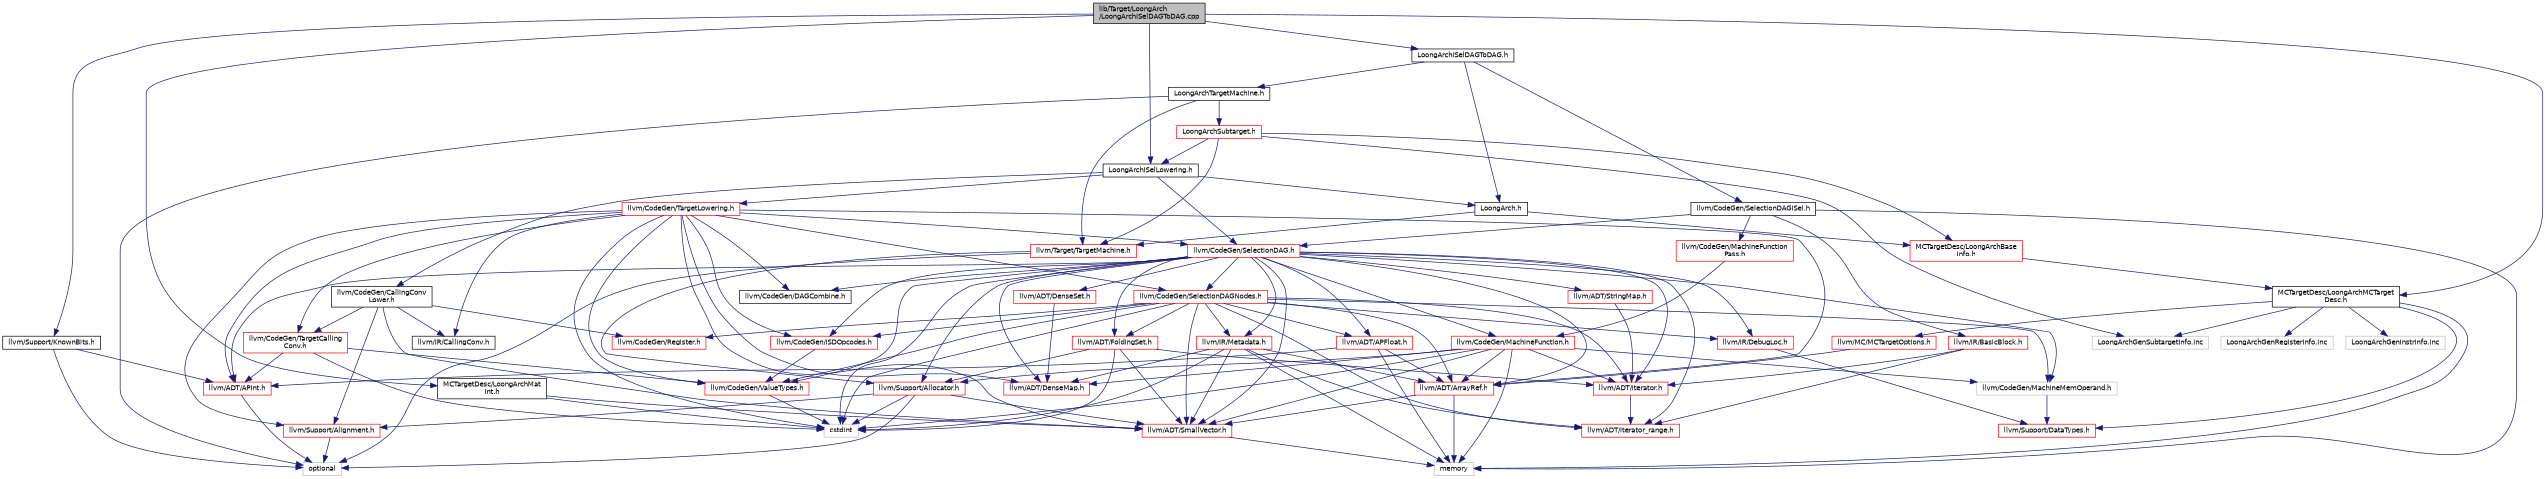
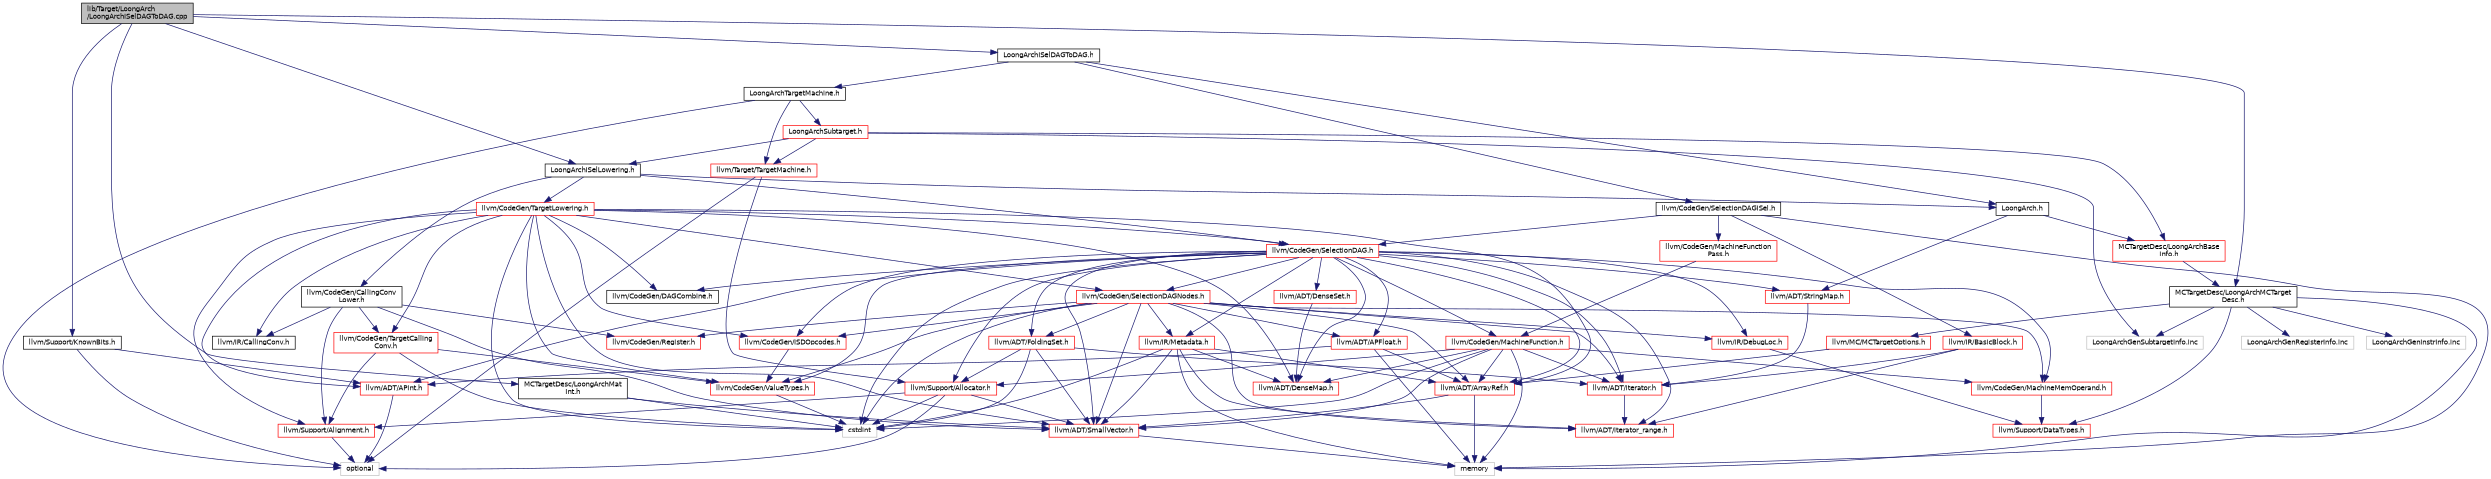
edge "LoongArch.h" -> "llvm/Target/TargetMachine.h": now "LoongArch.h" -> "llvm/ADT/StringMap.h"
edge "llvm/CodeGen/TargetCalling Conv.h" -> "llvm/ADT/APInt.h": now "llvm/CodeGen/TargetCalling Conv.h" -> "llvm/Support/Alignment.h"
node "llvm/CodeGen/MachineMemOperand.h": color grey75 -> red
